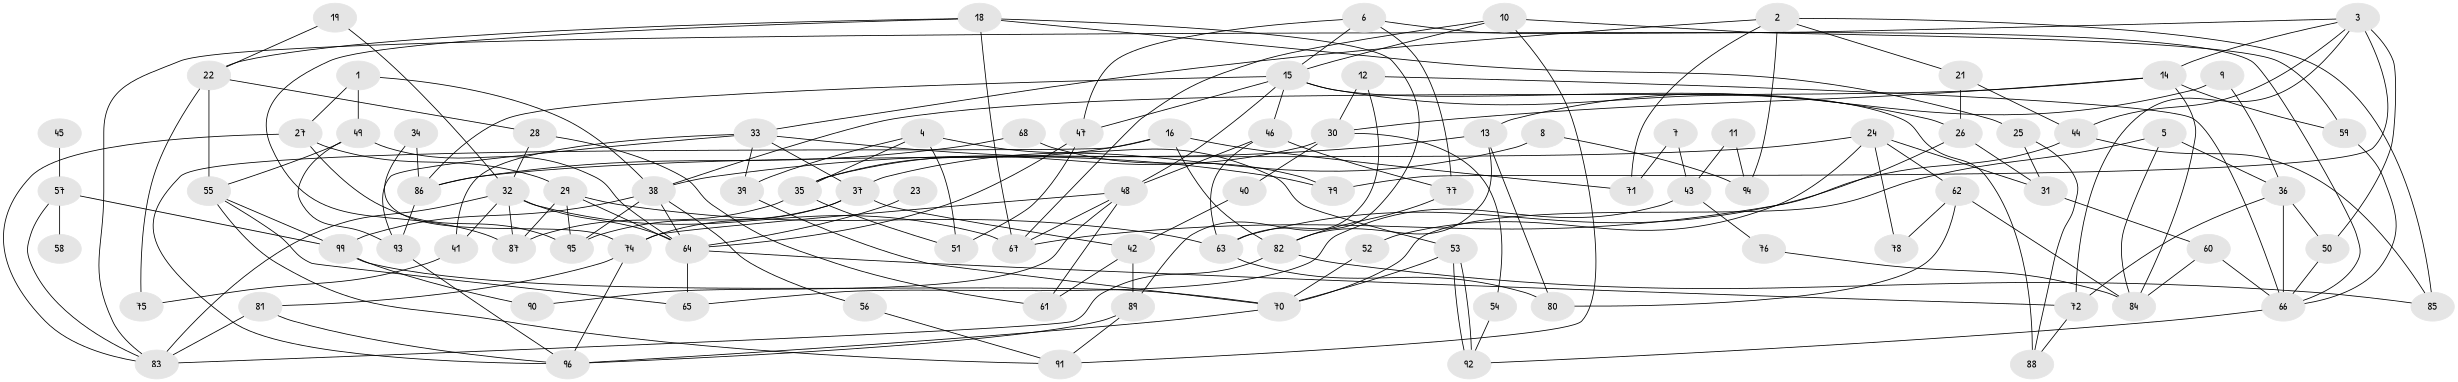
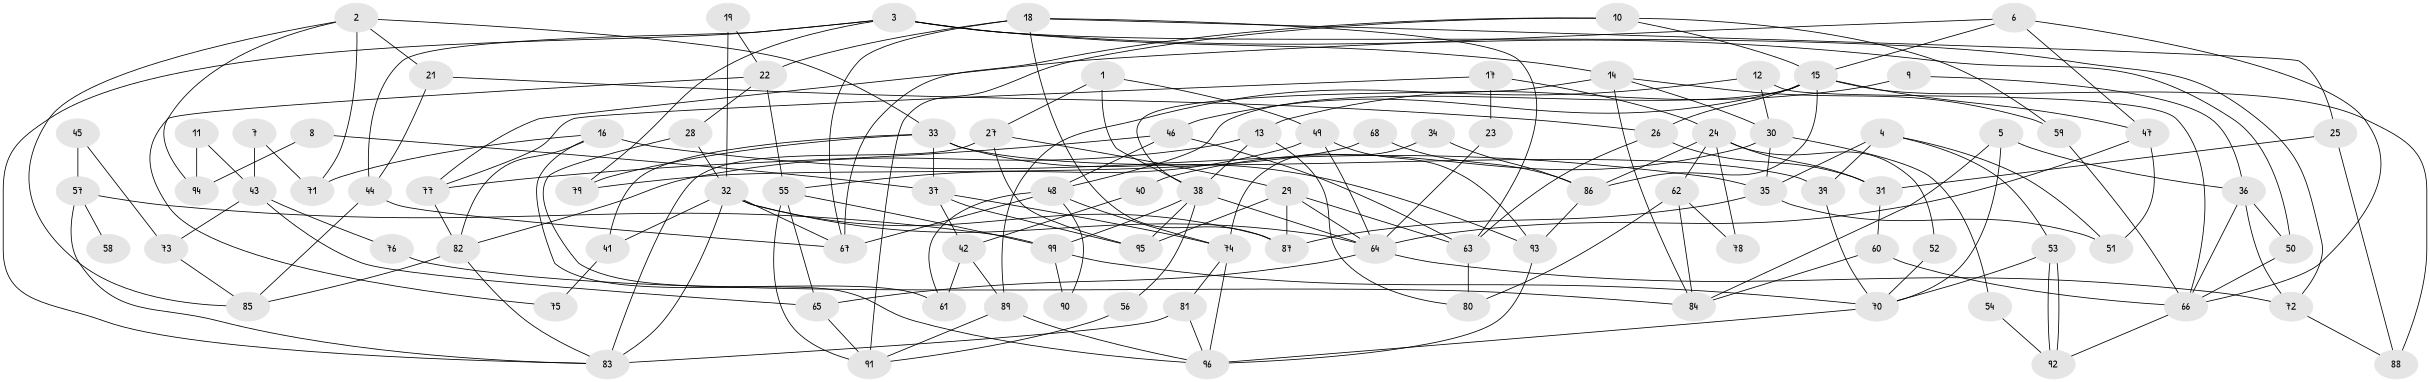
node "17": added
node "73": added
edge "65" -- "91": added
